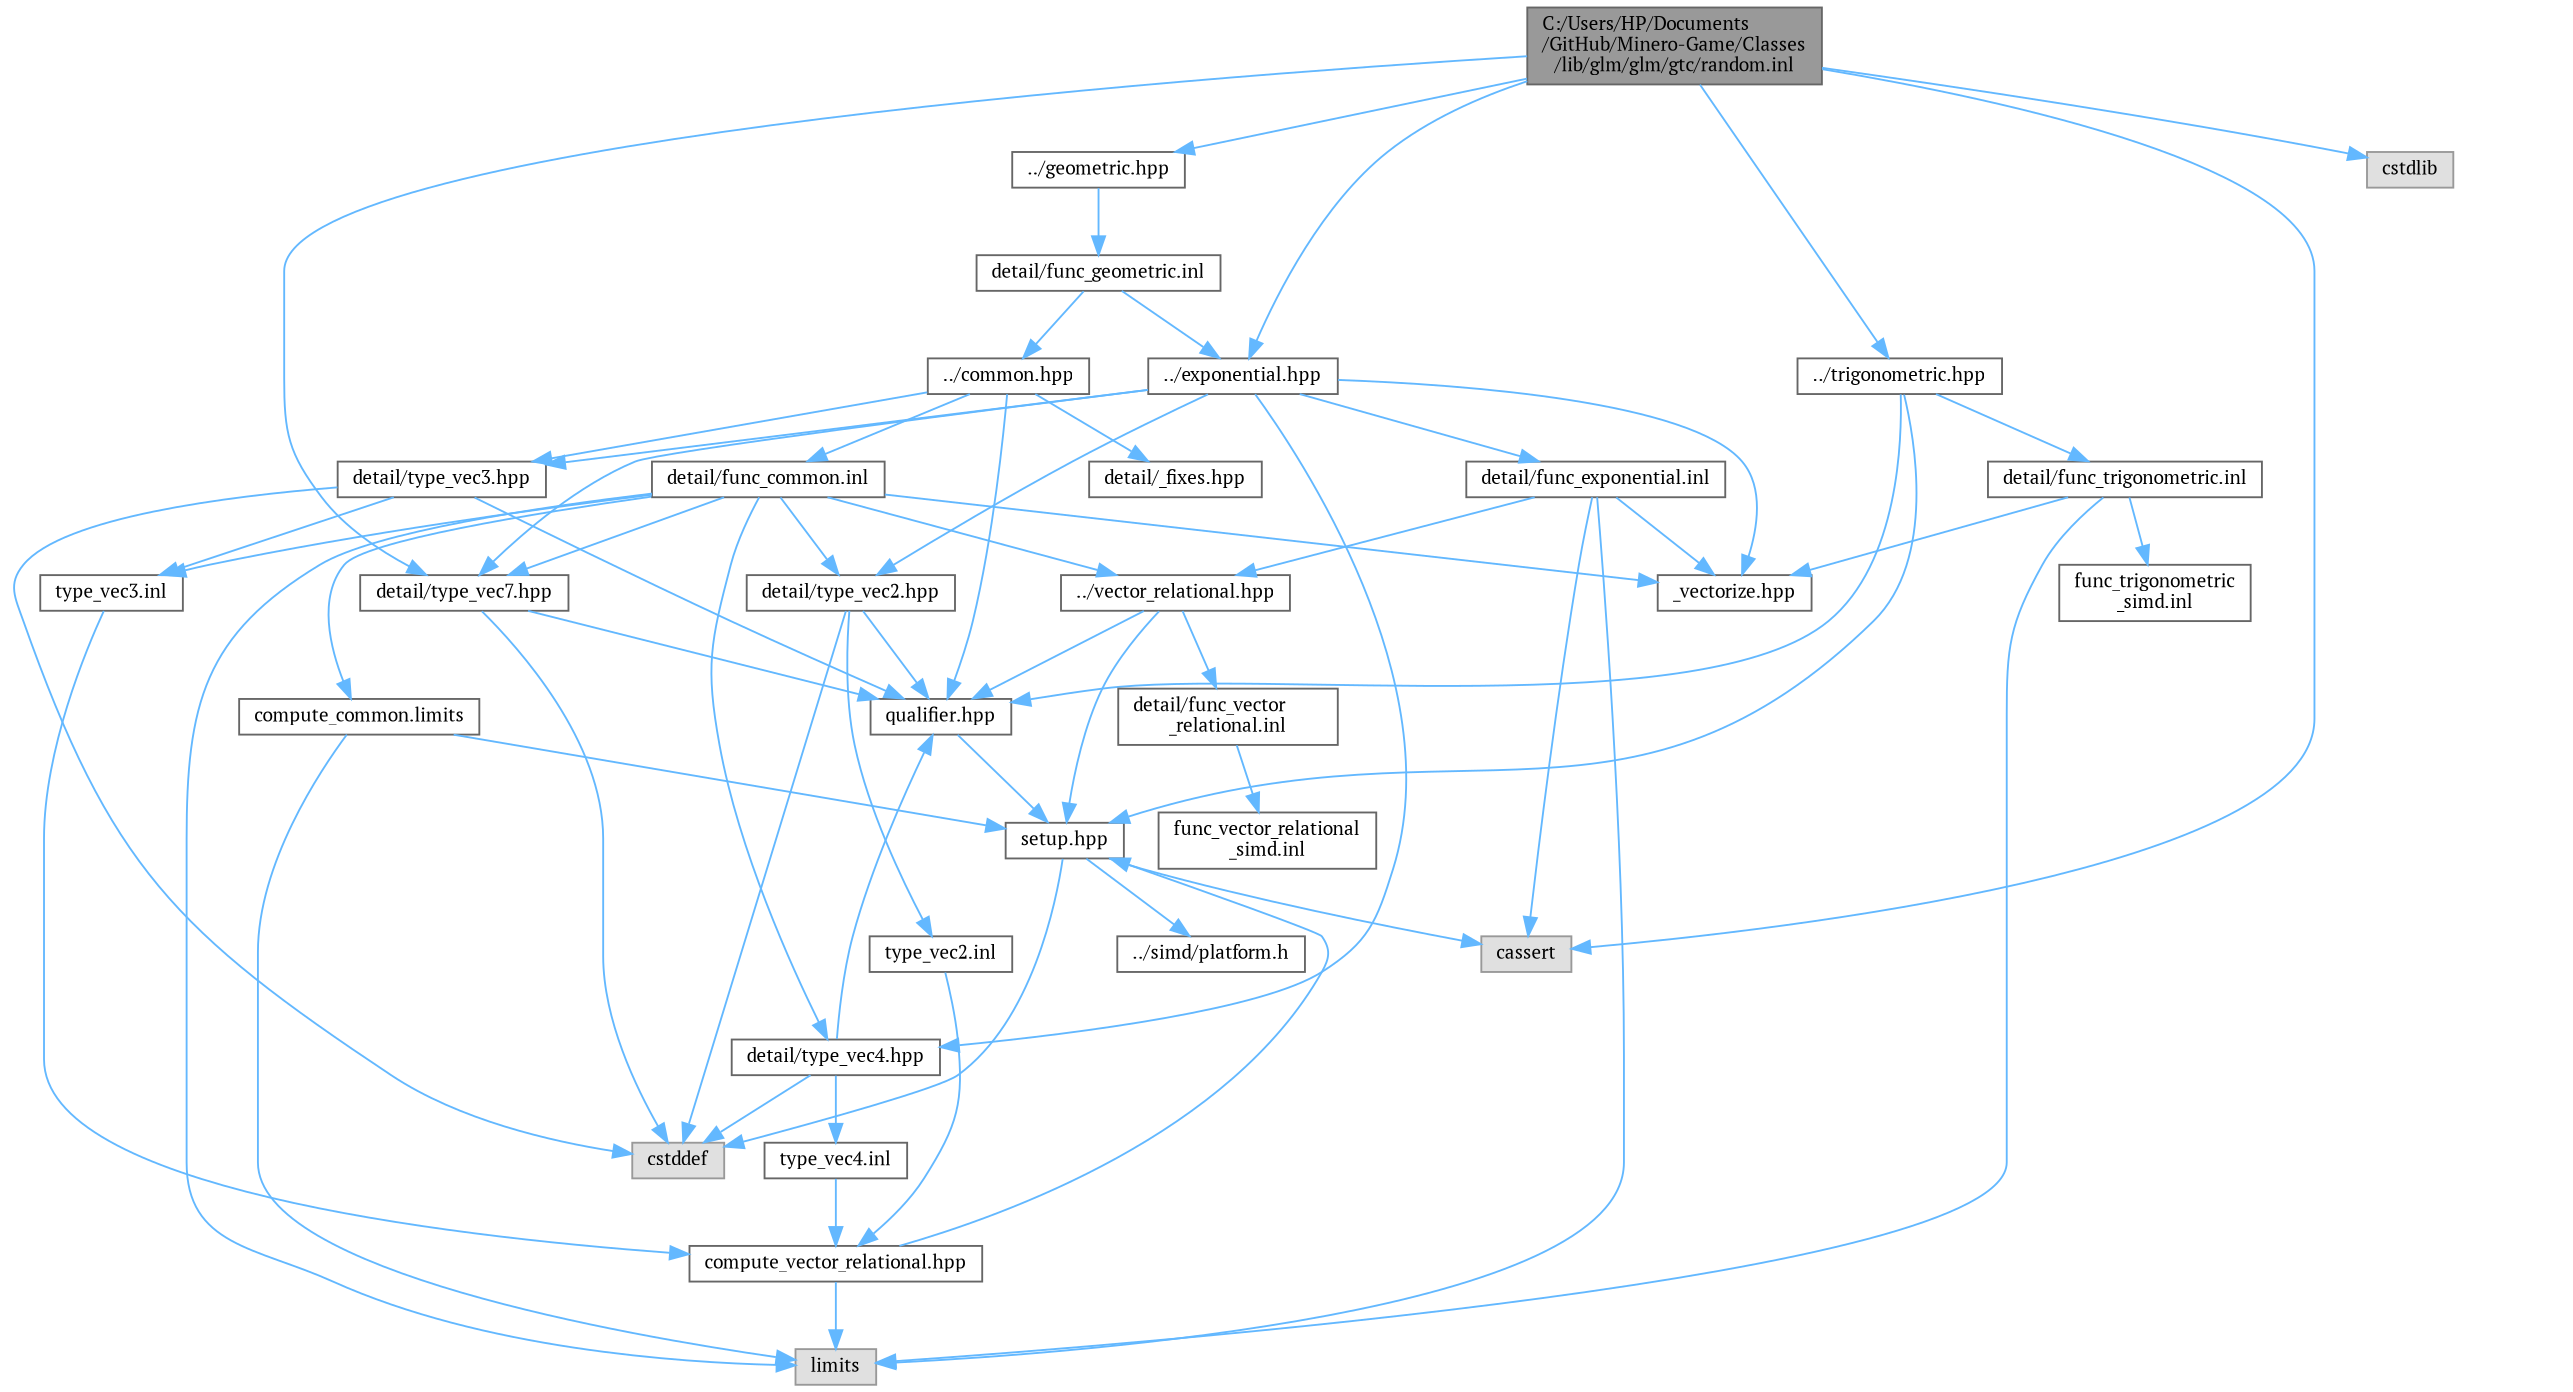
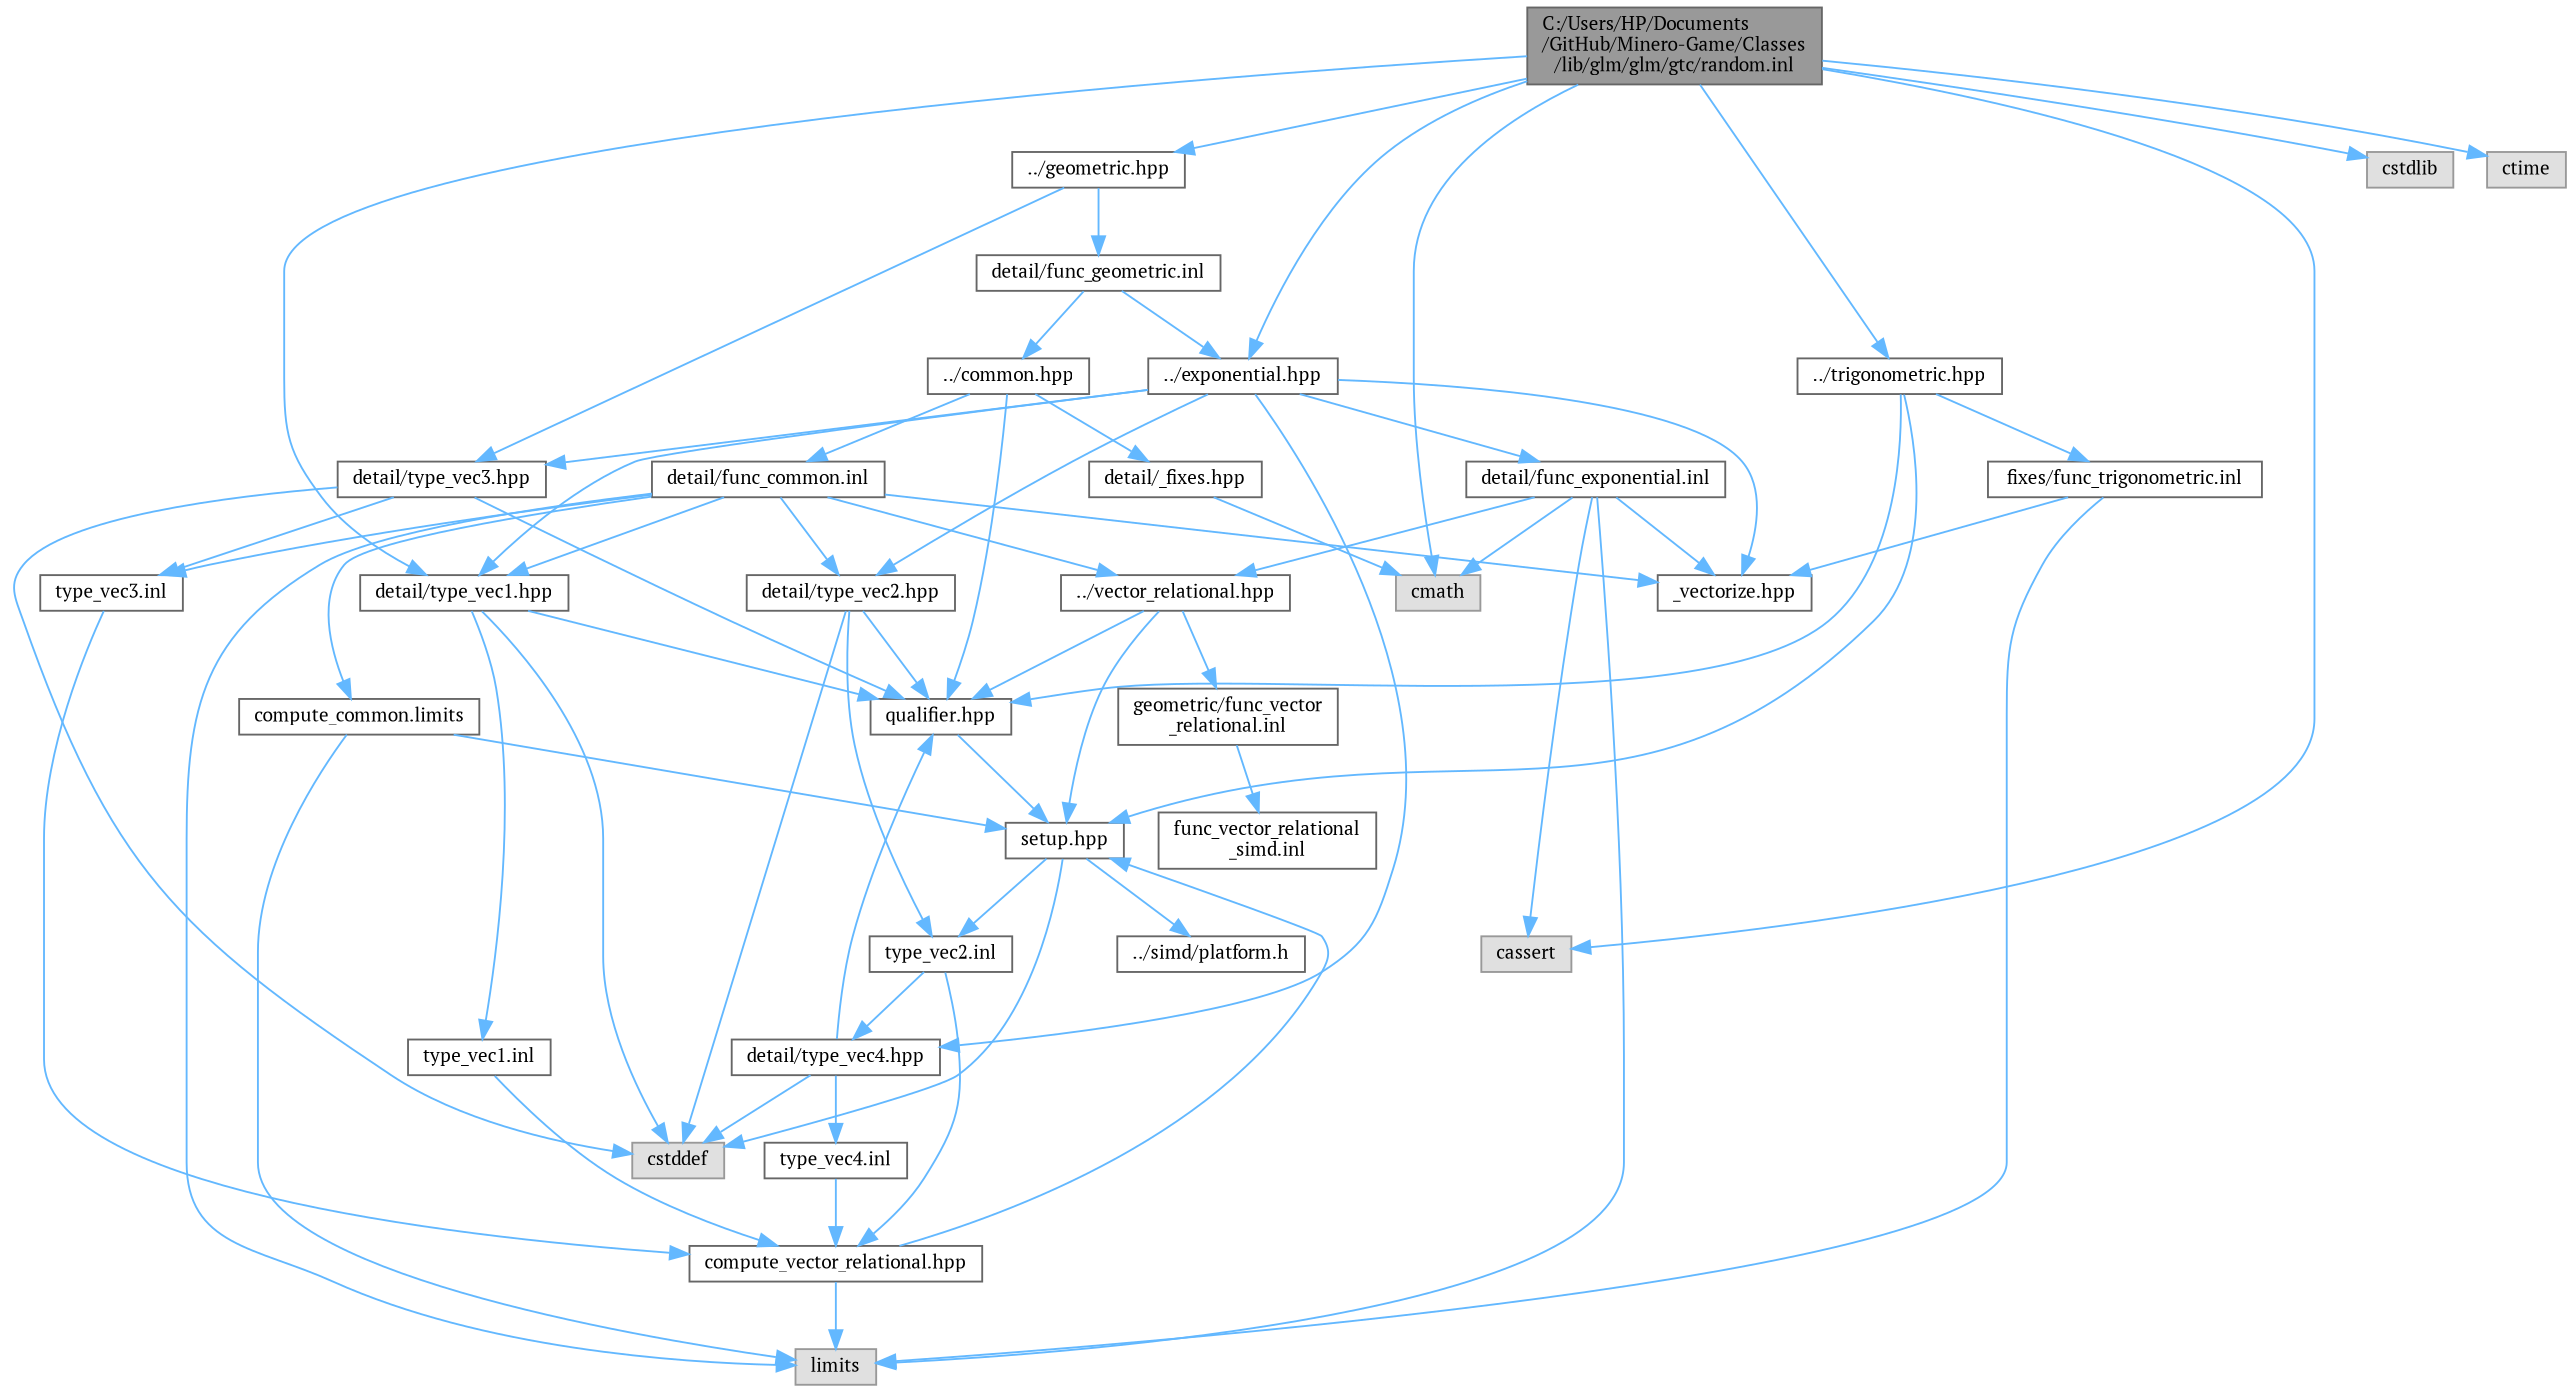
node "ctime": added
edge "../common.hpp" -> "detail/type_vec3.hpp": now "../geometric.hpp" -> "detail/type_vec3.hpp"
node "detail/func_trigonometric.inl": label "detail/func_trigonometric.inl" -> "fixes/func_trigonometric.inl"
node "detail/type_vec7.hpp": label "detail/type_vec7.hpp" -> "detail/type_vec1.hpp"
node "cmath": added
node "func_trigonometric _simd.inl": removed
node "detail/func_vector _relational.inl": label "detail/func_vector _relational.inl" -> "geometric/func_vector _relational.inl"
edge "detail/func_common.inl" -> "detail/type_vec4.hpp": now "type_vec2.inl" -> "detail/type_vec4.hpp"
edge "setup.hpp" -> "cassert": now "setup.hpp" -> "type_vec2.inl"
node "type_vec1.inl": added
